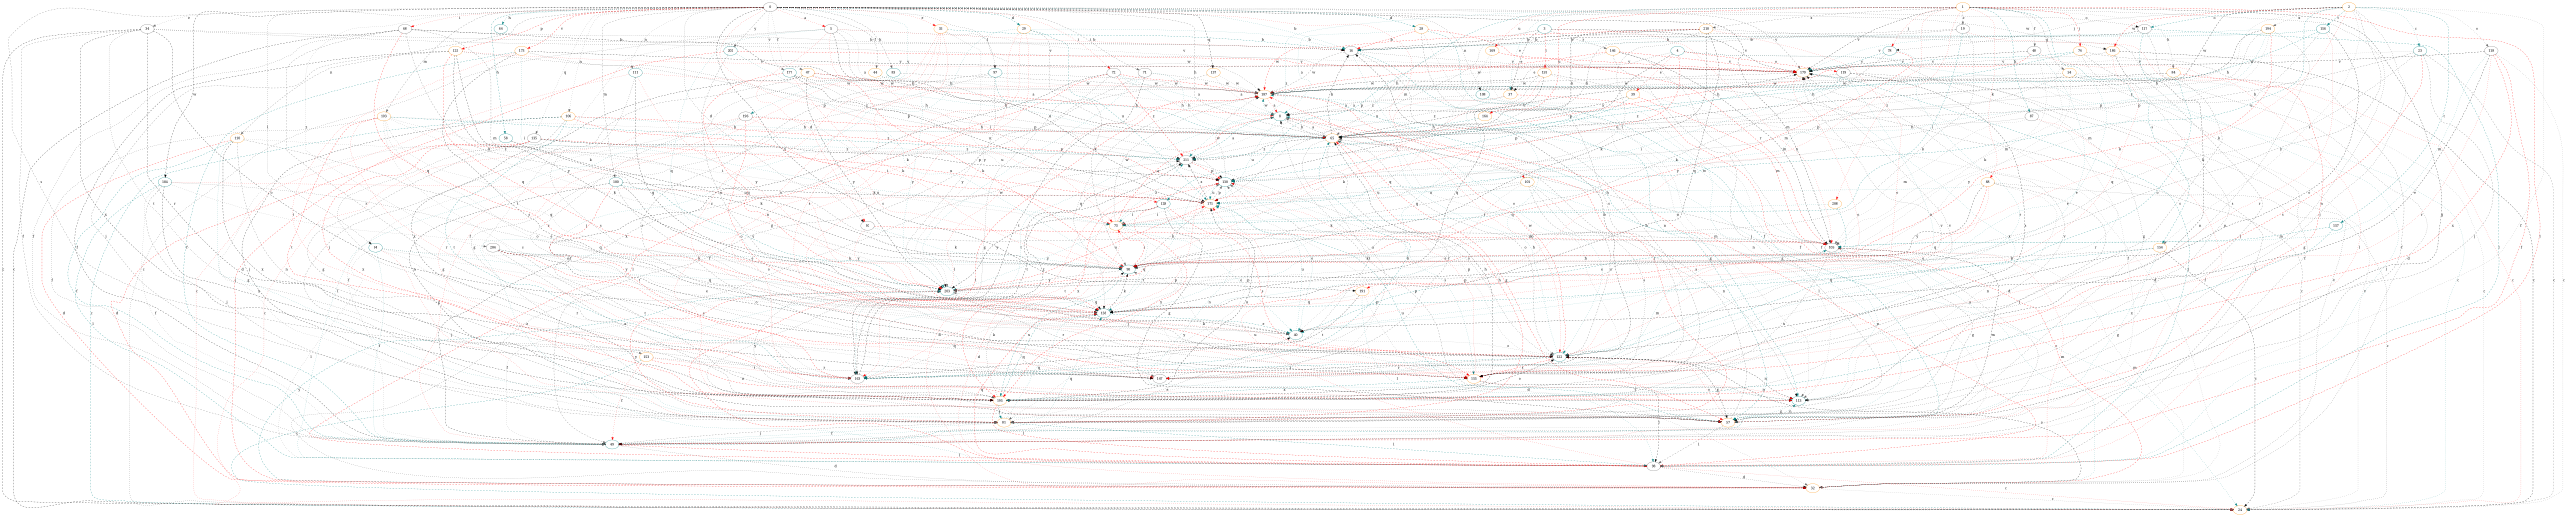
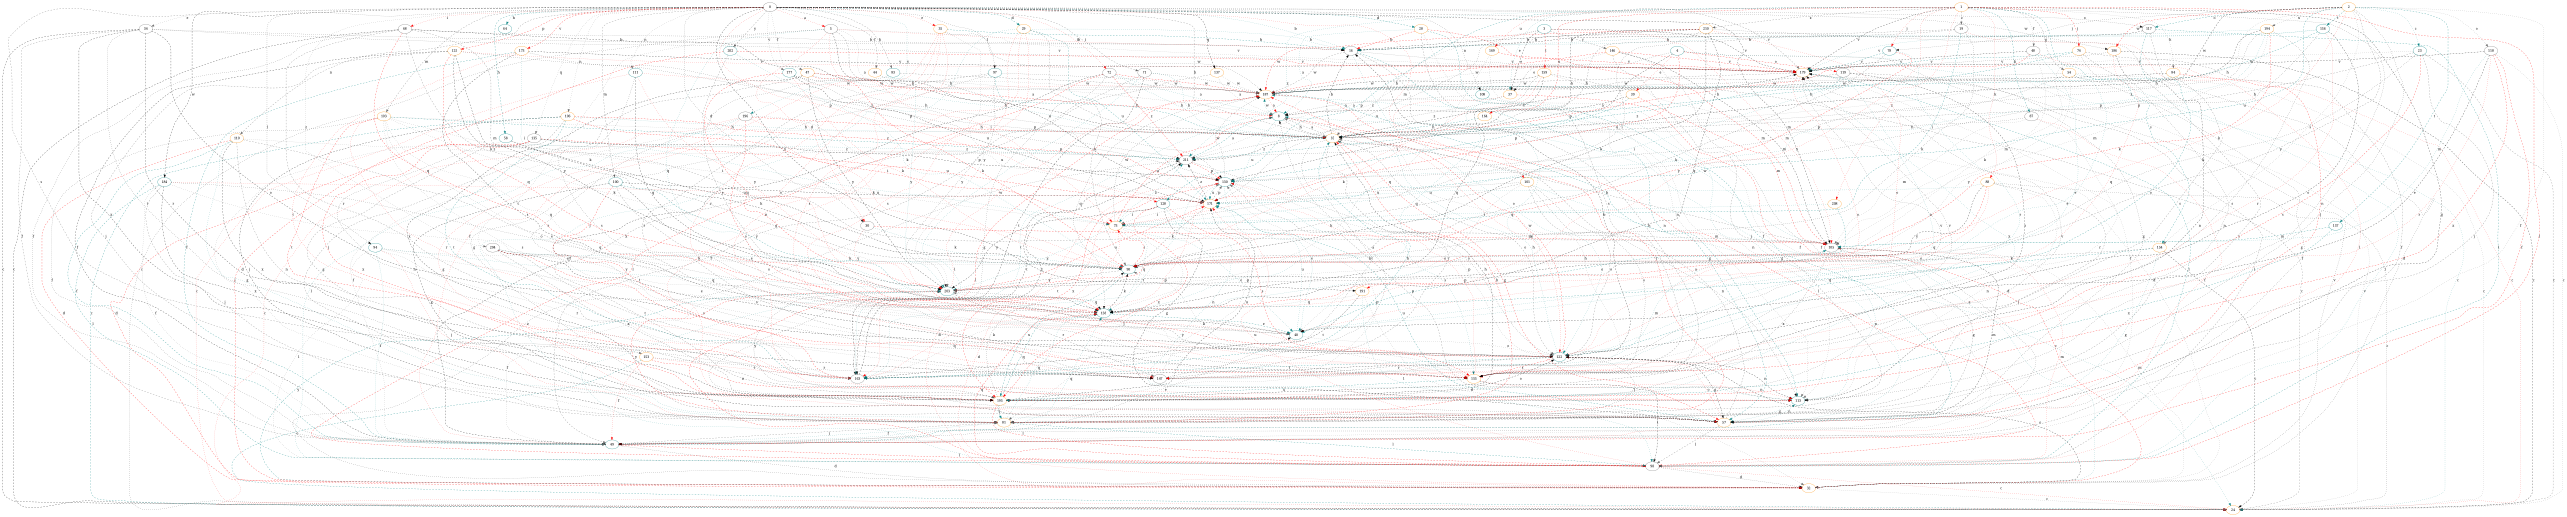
edge "28" -> "105": label "r" -> "m"
